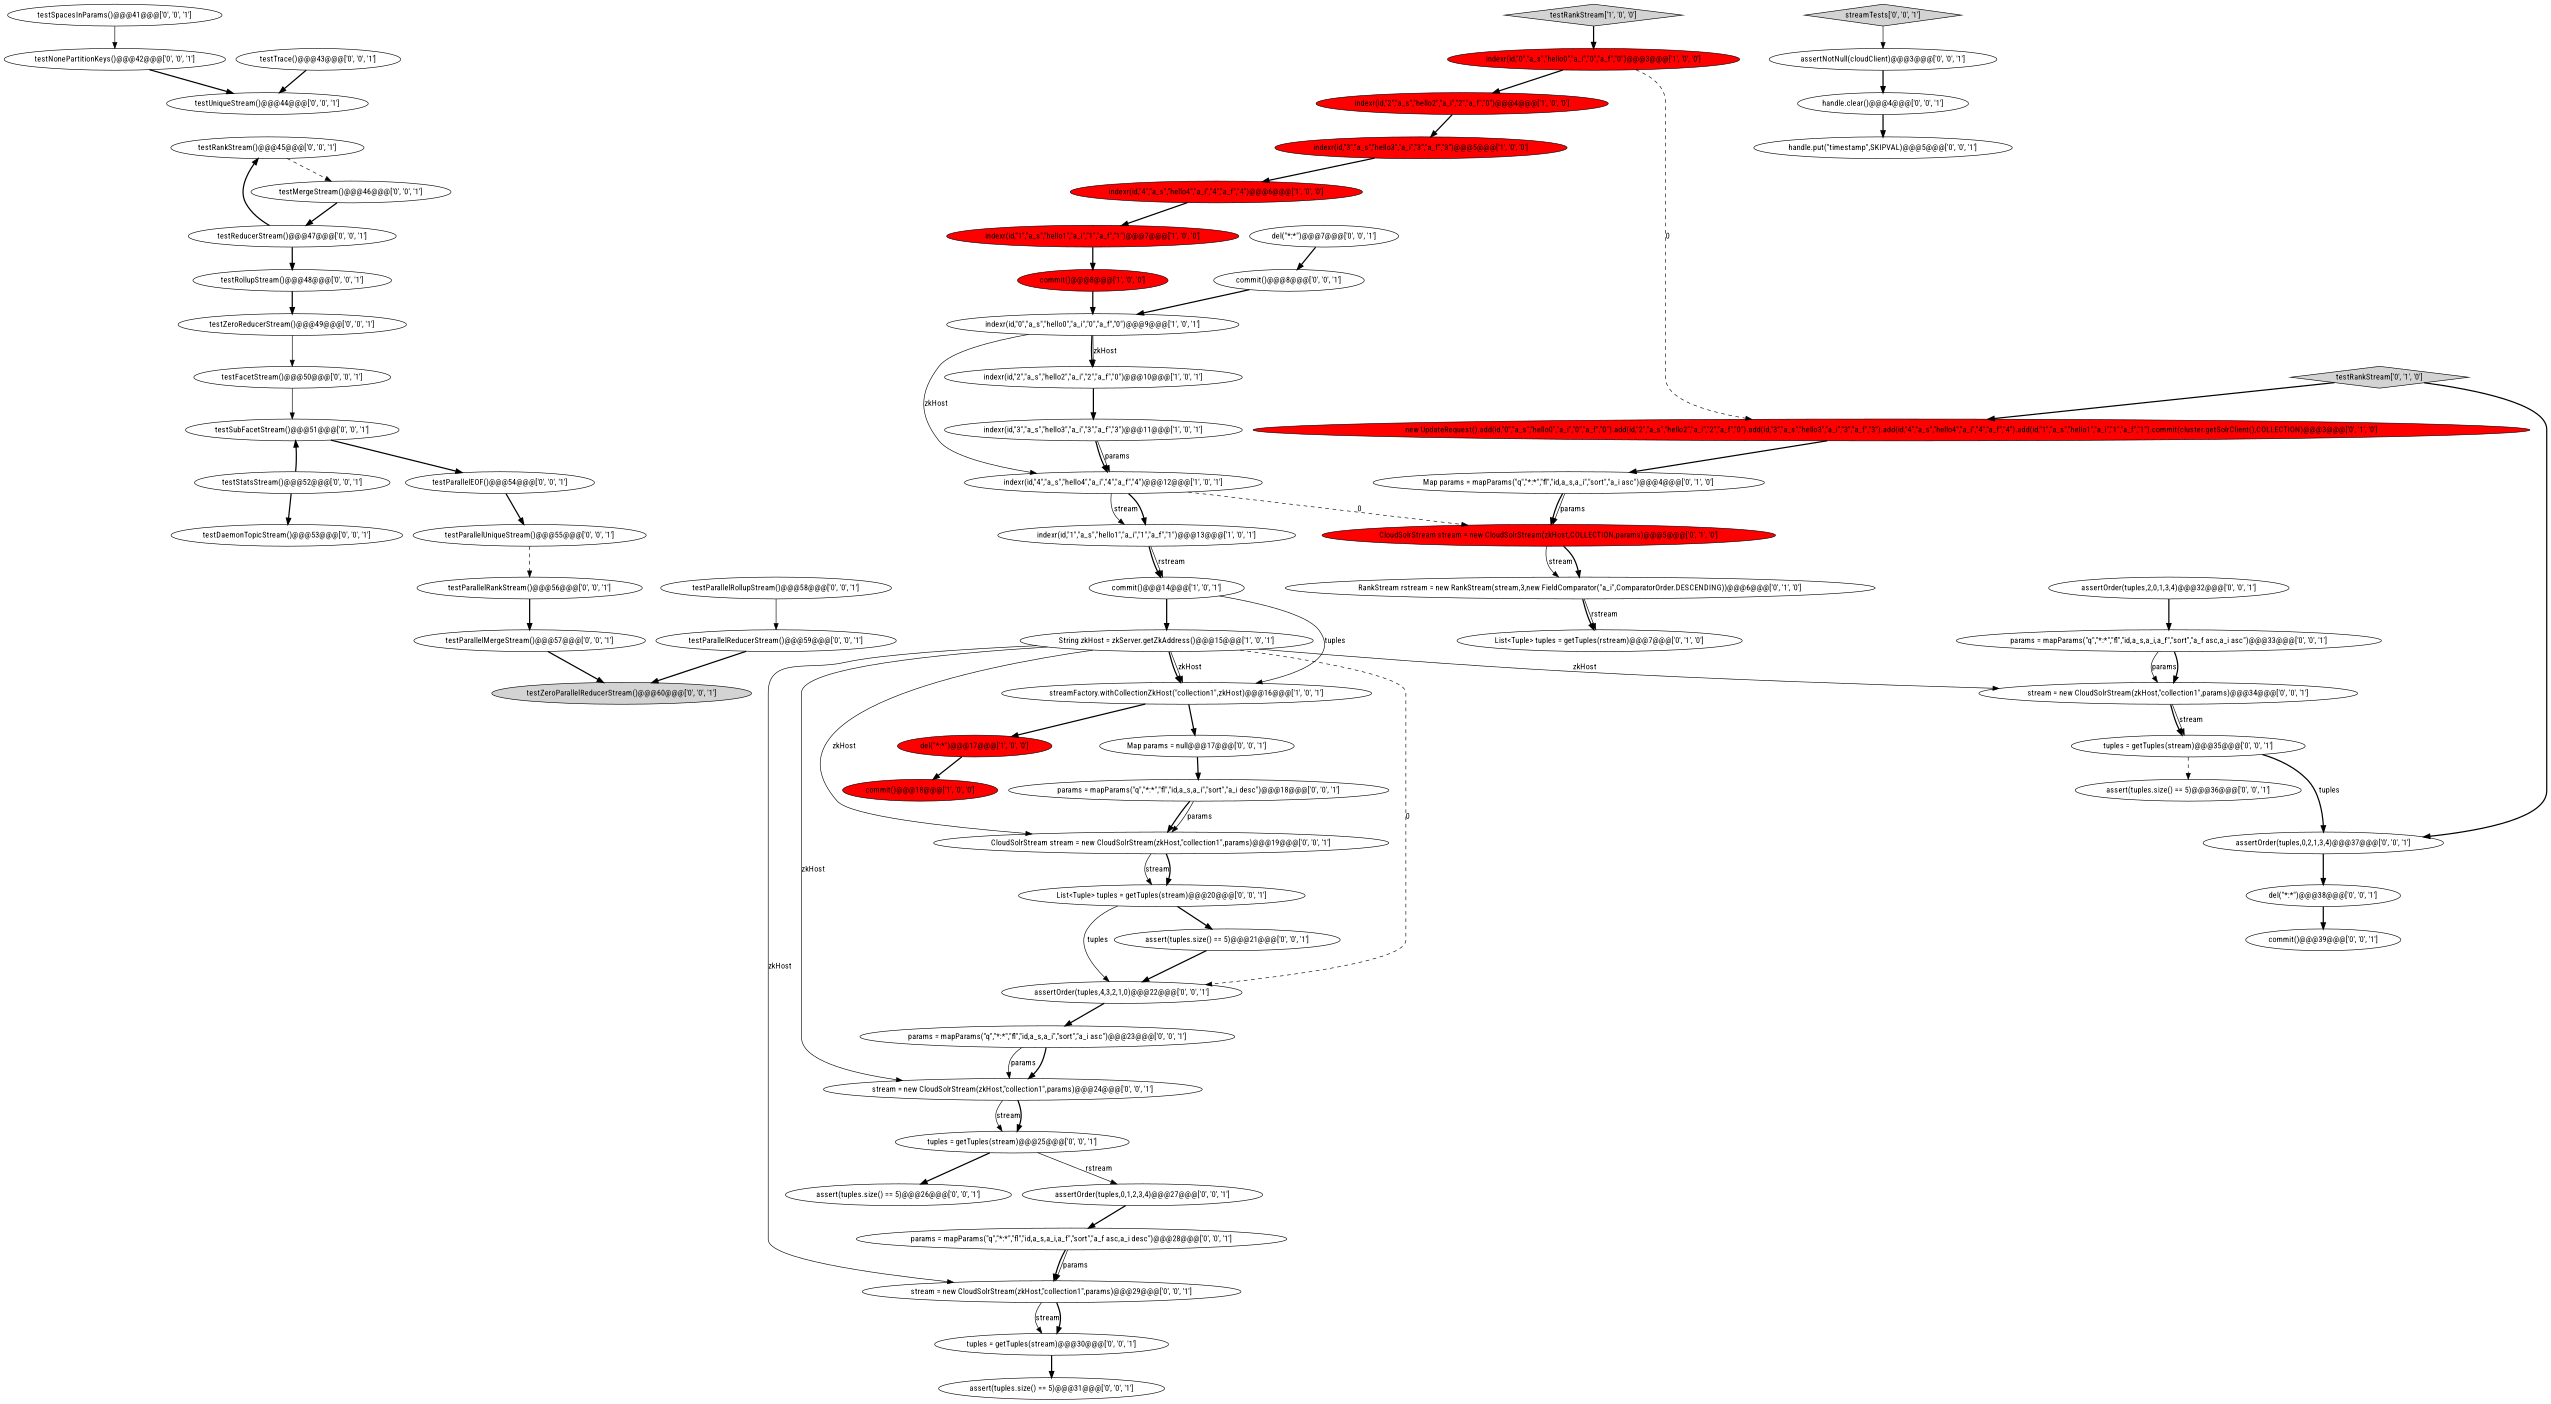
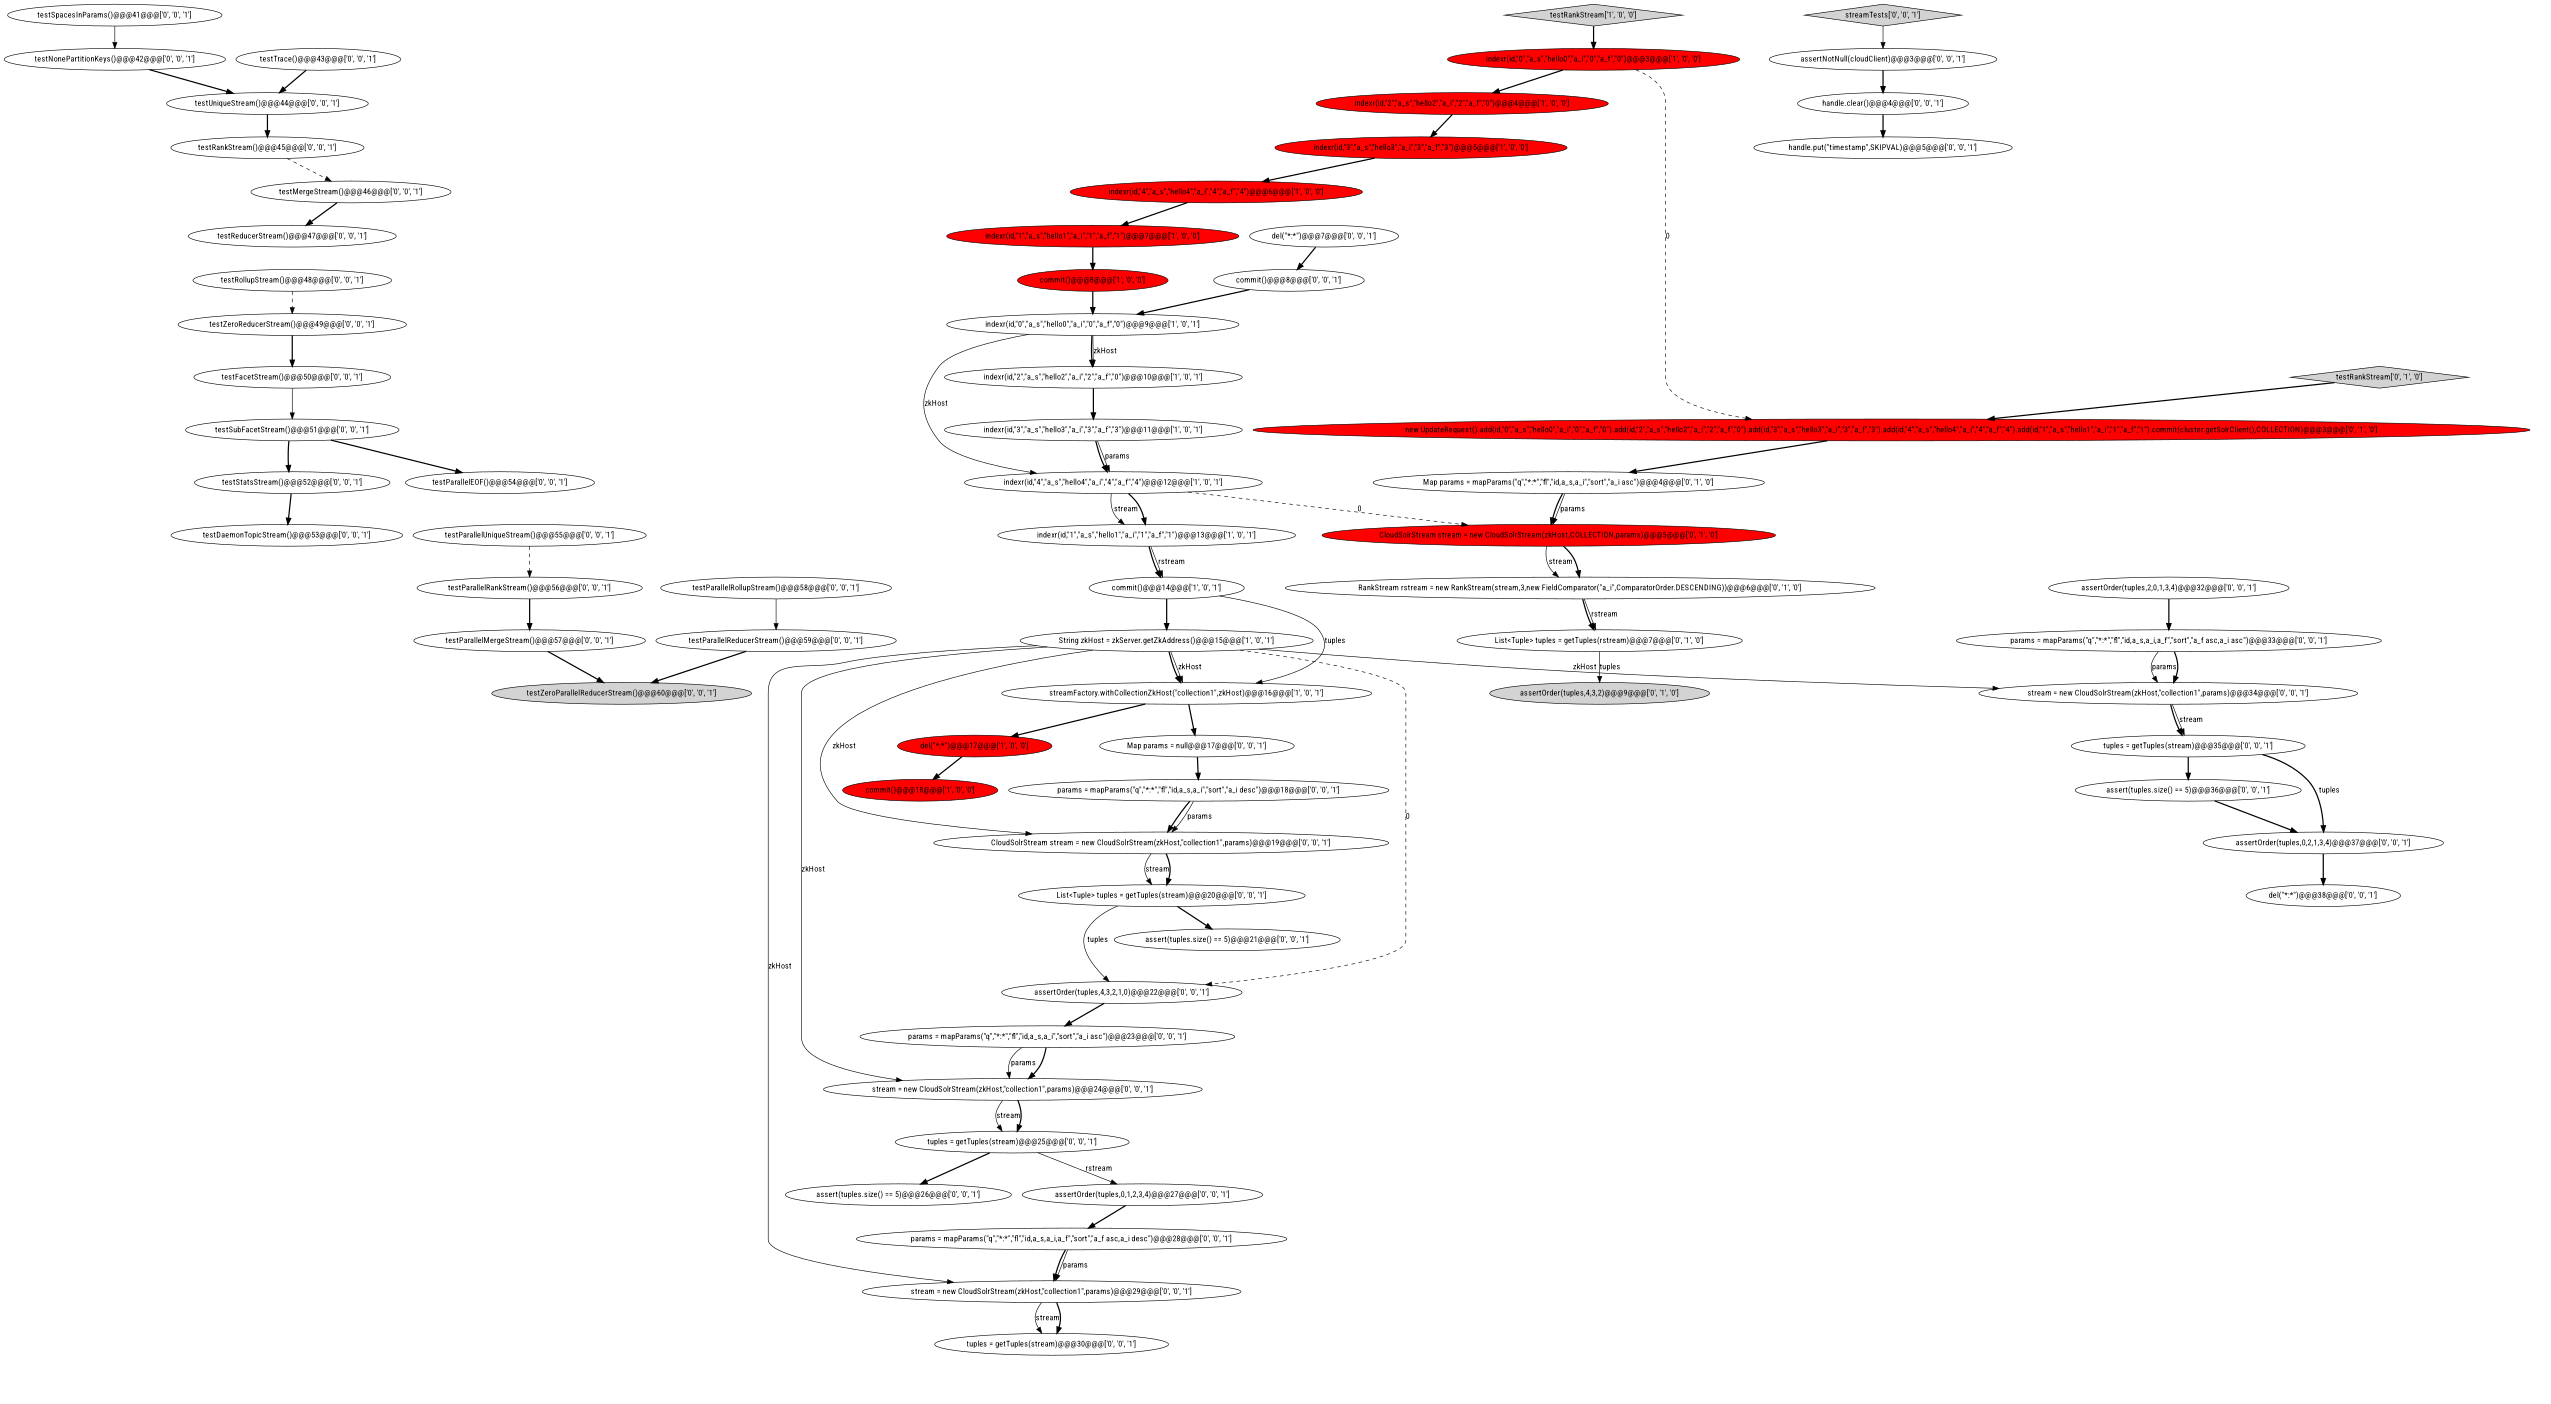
edge "testReducerStream()@@@47@@@['0', '0', '1']" -> "testRankStream()@@@45@@@['0', '0', '1']": now "testUniqueStream()@@@44@@@['0', '0', '1']" -> "testRankStream()@@@45@@@['0', '0', '1']"
edge "testReducerStream()@@@47@@@['0', '0', '1']" -> "testRollupStream()@@@48@@@['0', '0', '1']": removed
edge "testRollupStream()@@@48@@@['0', '0', '1']" -> "testZeroReducerStream()@@@49@@@['0', '0', '1']": style bold -> dashed
edge "testZeroReducerStream()@@@49@@@['0', '0', '1']" -> "testFacetStream()@@@50@@@['0', '0', '1']": style solid -> bold
edge "testStatsStream()@@@52@@@['0', '0', '1']" -> "testSubFacetStream()@@@51@@@['0', '0', '1']": reversed
edge "testParallelEOF()@@@54@@@['0', '0', '1']" -> "testParallelUniqueStream()@@@55@@@['0', '0', '1']": removed
edge "testRankStream['0', '1', '0']" -> "assertOrder(tuples,0,2,1,3,4)@@@37@@@['0', '0', '1']": now "assert(tuples.size() == 5)@@@36@@@['0', '0', '1']" -> "assertOrder(tuples,0,2,1,3,4)@@@37@@@['0', '0', '1']"
node "assertOrder(tuples,4,3,2)@@@9@@@['0', '1', '0']": added
edge "tuples = getTuples(stream)@@@35@@@['0', '0', '1']" -> "assert(tuples.size() == 5)@@@36@@@['0', '0', '1']": style dashed -> bold
node "commit()@@@39@@@['0', '0', '1']": removed
edge "assert(tuples.size() == 5)@@@21@@@['0', '0', '1']" -> "assertOrder(tuples,4,3,2,1,0)@@@22@@@['0', '0', '1']": removed
node "assert(tuples.size() == 5)@@@31@@@['0', '0', '1']": removed
